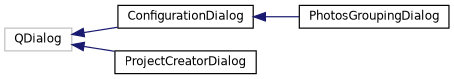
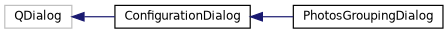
node "ProjectCreatorDialog": removed
